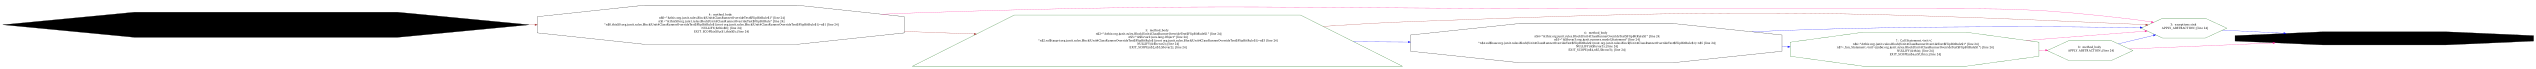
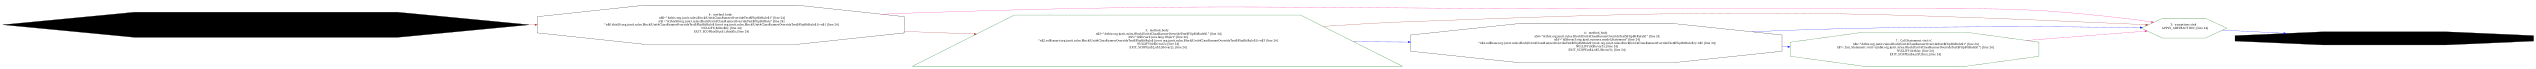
node "8:  method_body APPLY_ABSTRACTION; [line 24]": removed
